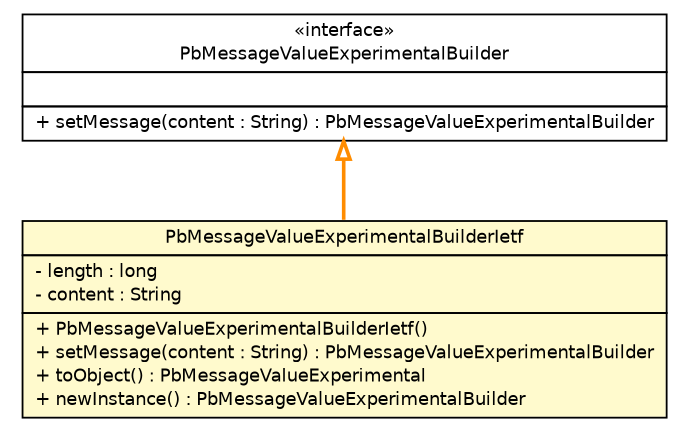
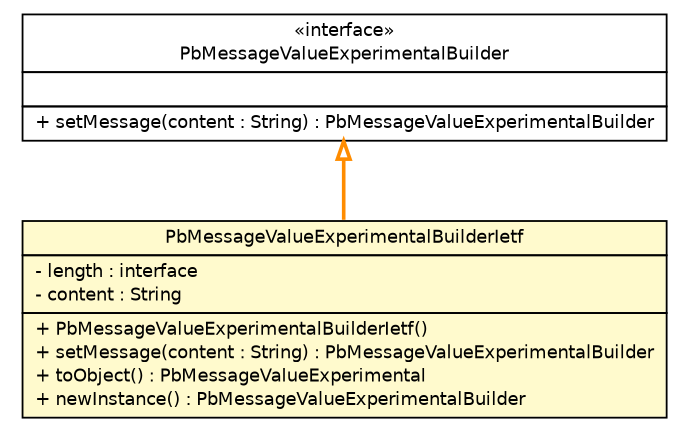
node "PbMessageValueExperimentalBuilderIetf": text "- length : long" -> "- length : interface"
